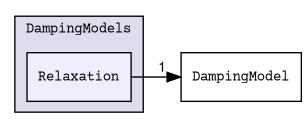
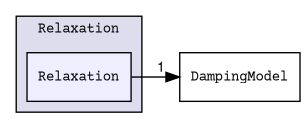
cluster "DampingModels": label "DampingModels" -> "Relaxation"
